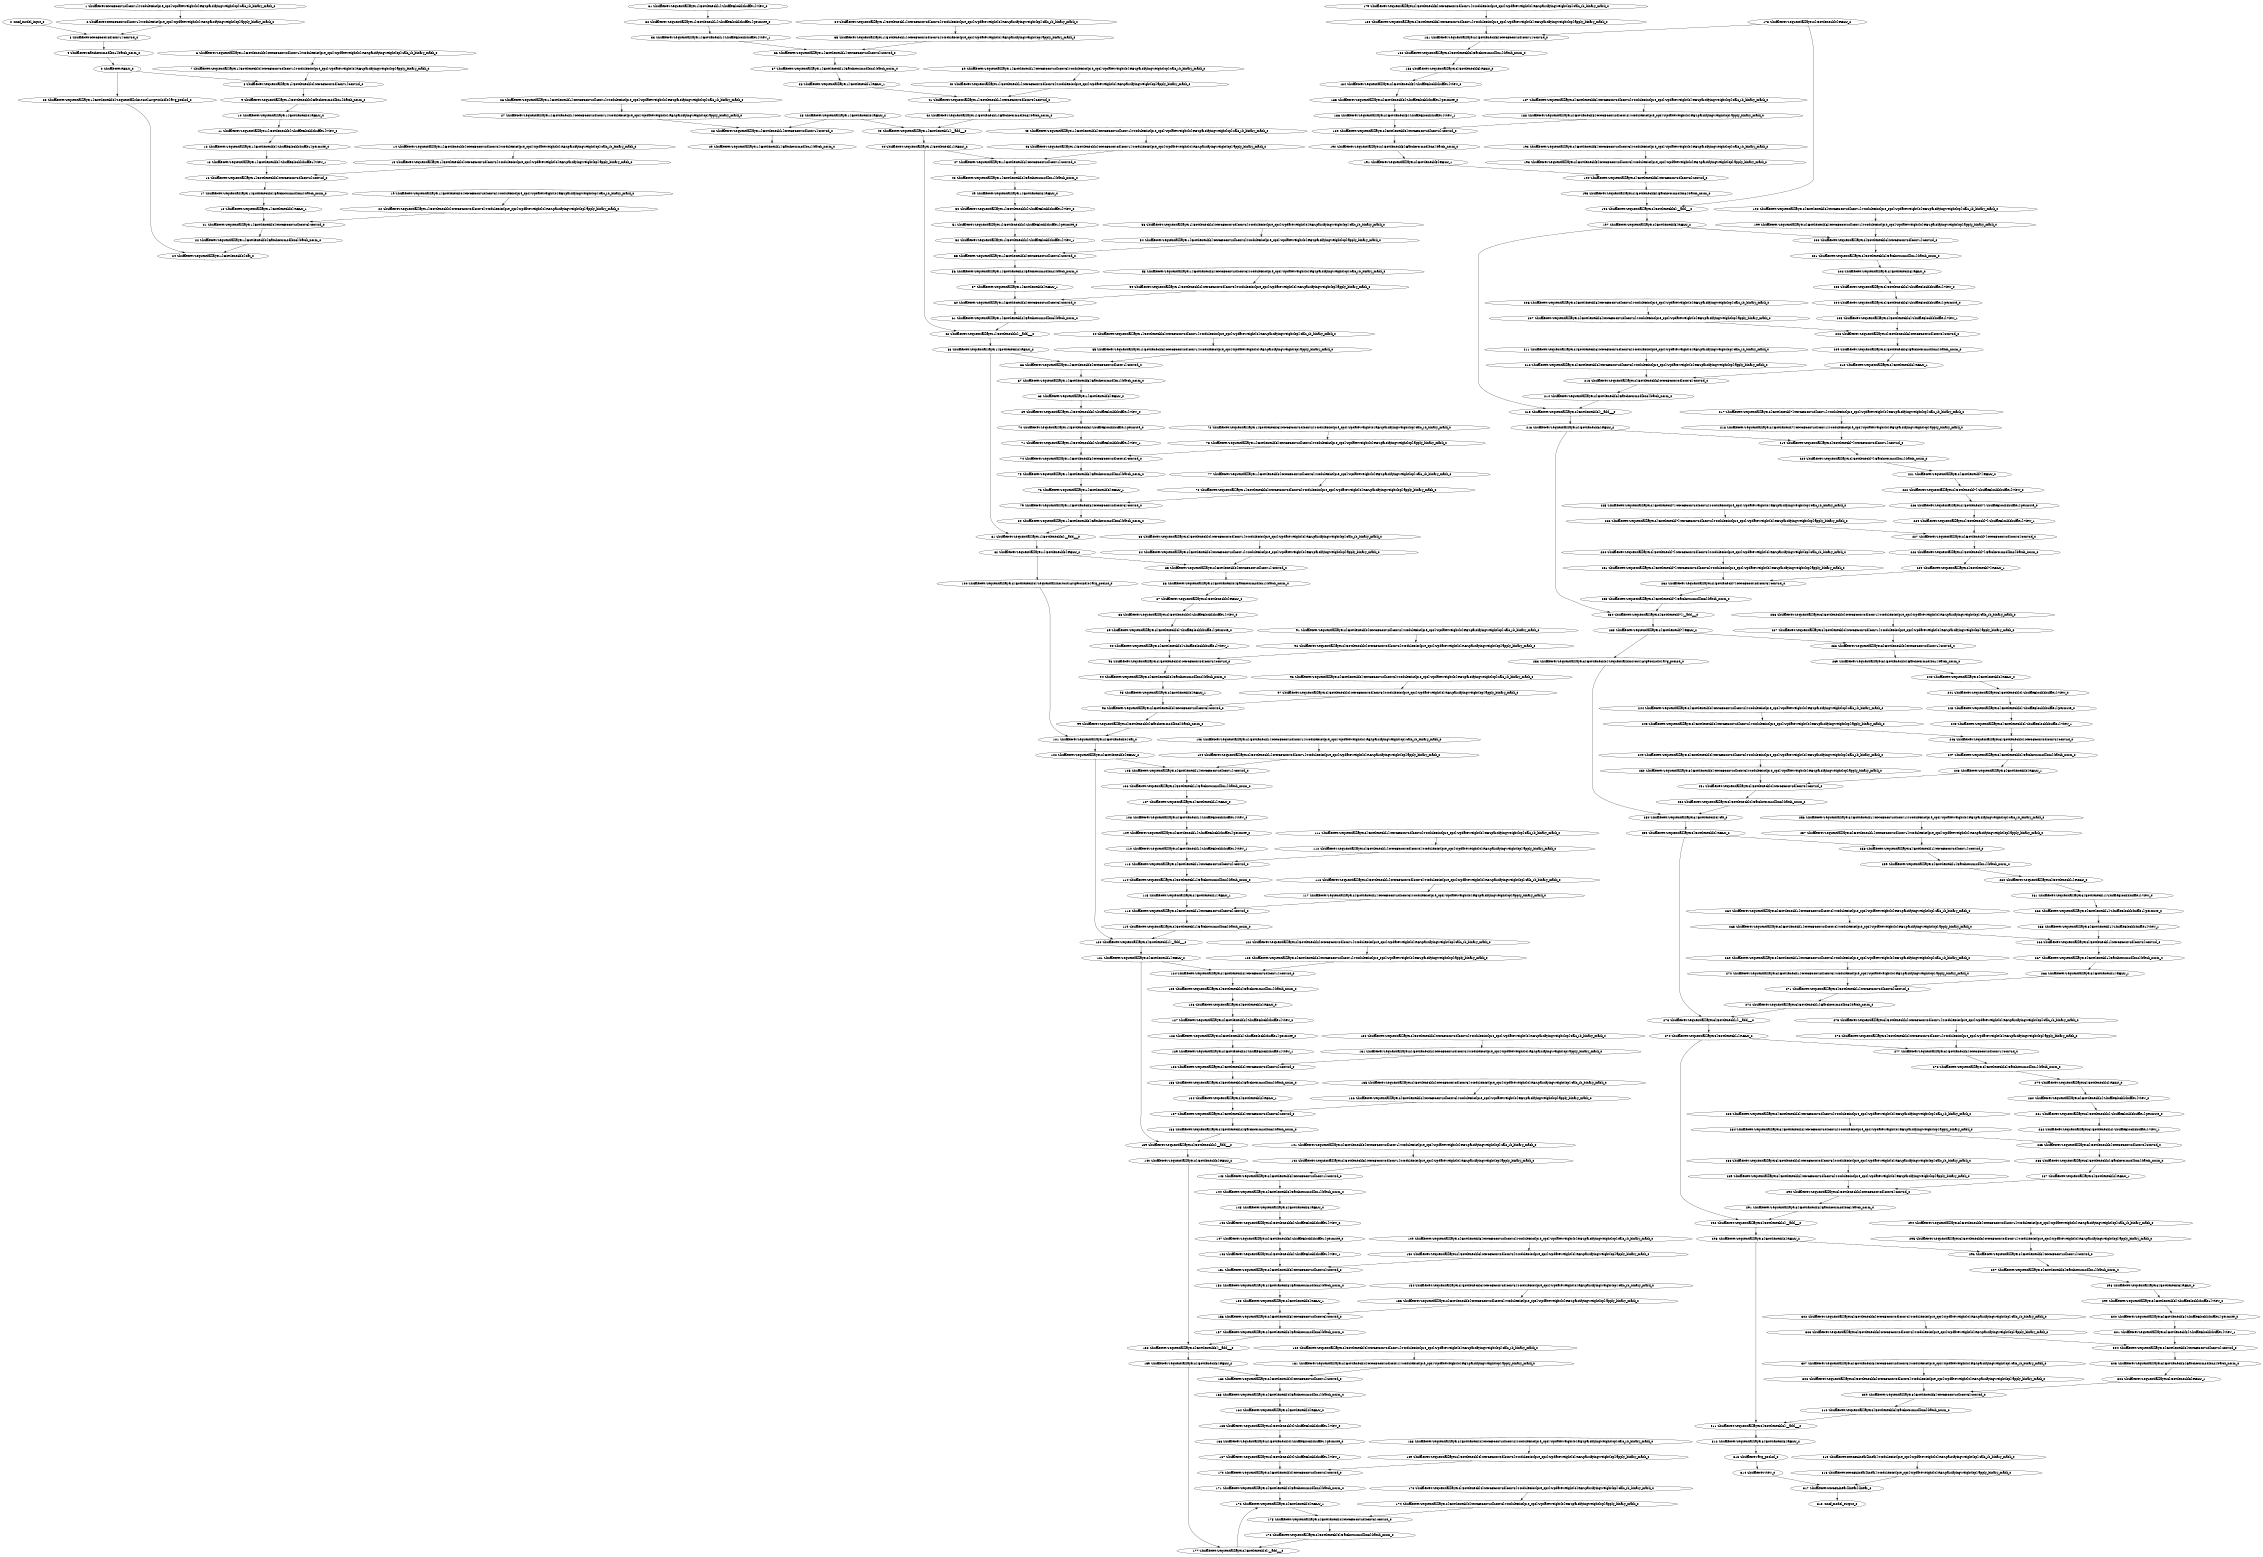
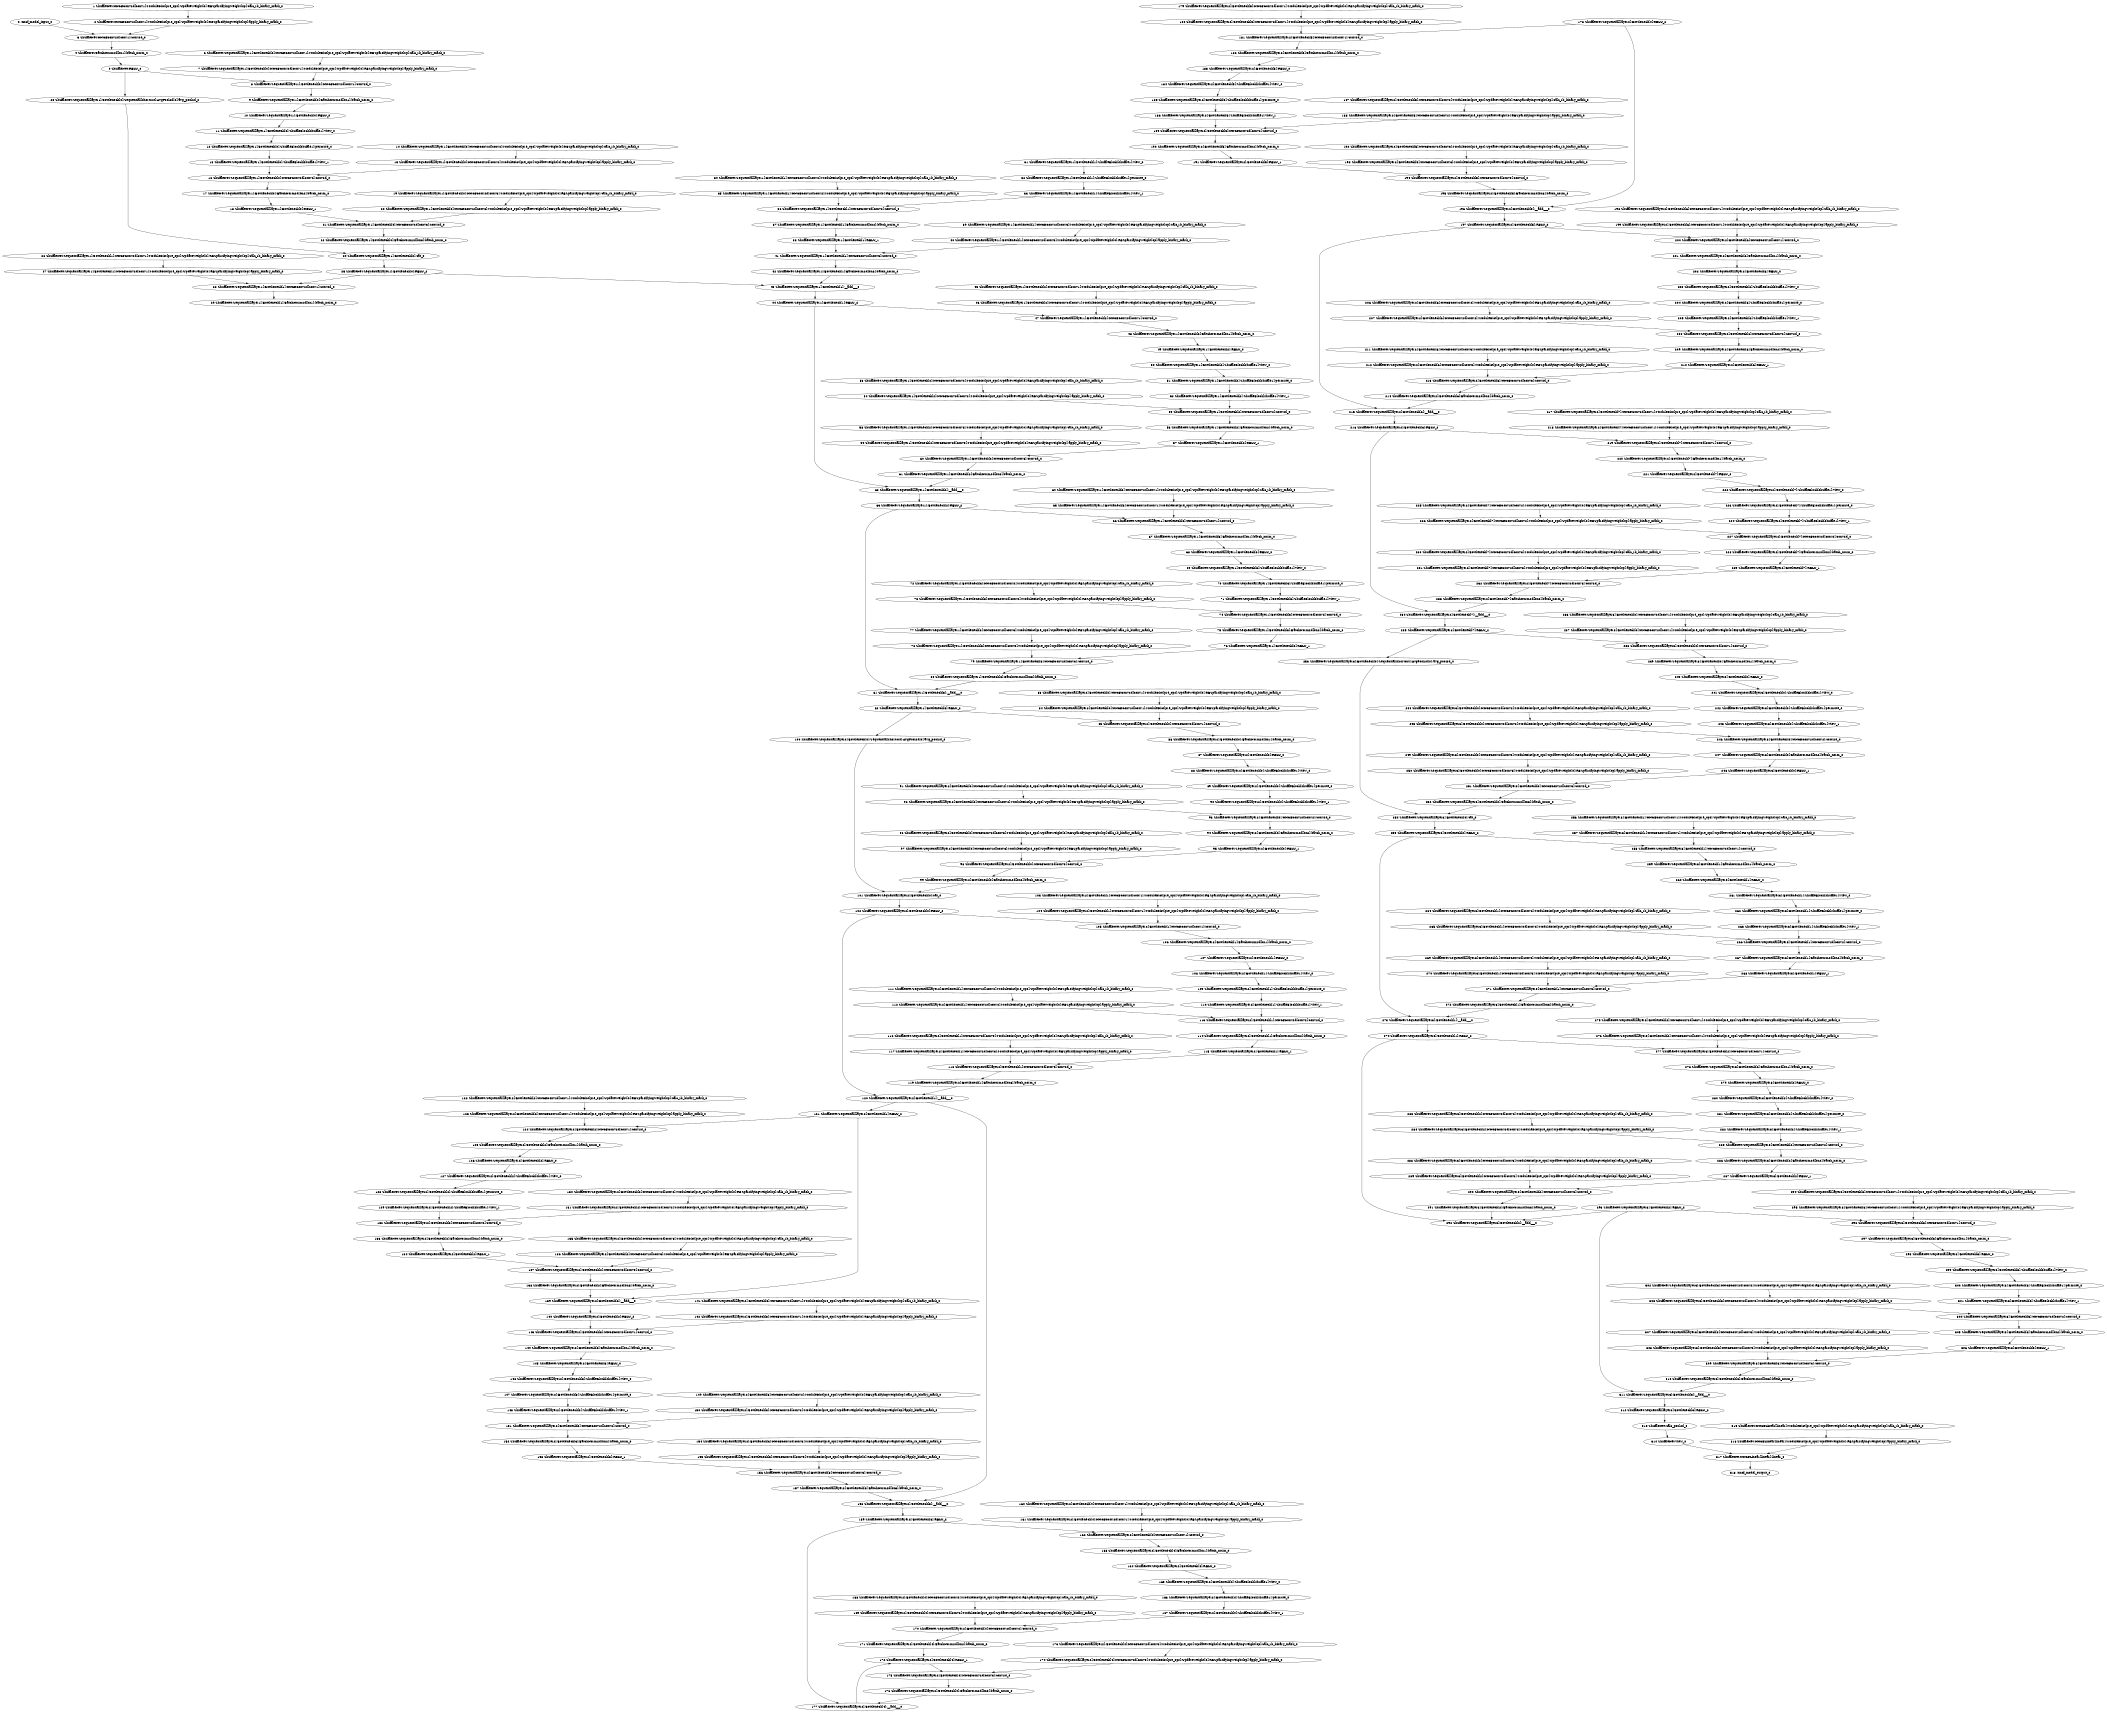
edge "24 ShuffleNet/Sequential[layer1]/Bottleneck[0]/cat_0" -> "25 ShuffleNet/Sequential[layer1]/Bottleneck[0]/RELU_2": added
edge "292 ShuffleNet/Sequential[layer3]/Bottleneck[2]/__add___0" -> "293 ShuffleNet/Sequential[layer3]/Bottleneck[2]/RELU_2": reversed
edge "140 ShuffleNet/Sequential[layer2]/Bottleneck[2]/RELU_2" -> "158 ShuffleNet/Sequential[layer2]/Bottleneck[3]/__add___0": now "120 ShuffleNet/Sequential[layer2]/Bottleneck[1]/__add___0" -> "158 ShuffleNet/Sequential[layer2]/Bottleneck[3]/__add___0"
node "313 ShuffleNet/avg_pool2d_0": label "313 ShuffleNet/avg_pool2d_0" -> "313 ShuffleNet/calc_pool2d_0"
